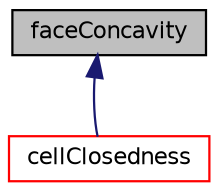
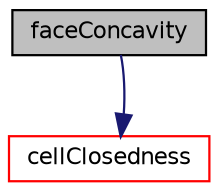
edge "cellClosedness" -> "faceConcavity": reversed
